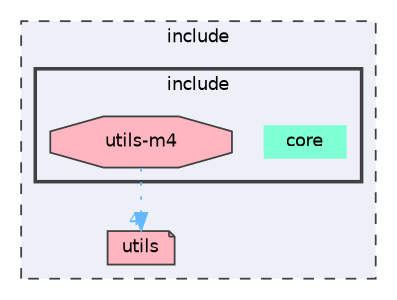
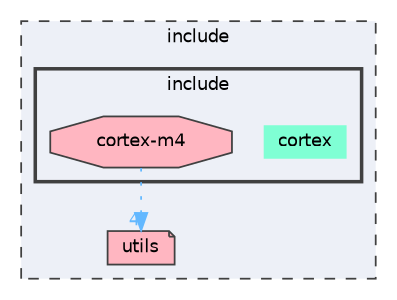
node "utils-m4": label "utils-m4" -> "cortex-m4"
node "core": label "core" -> "cortex"
